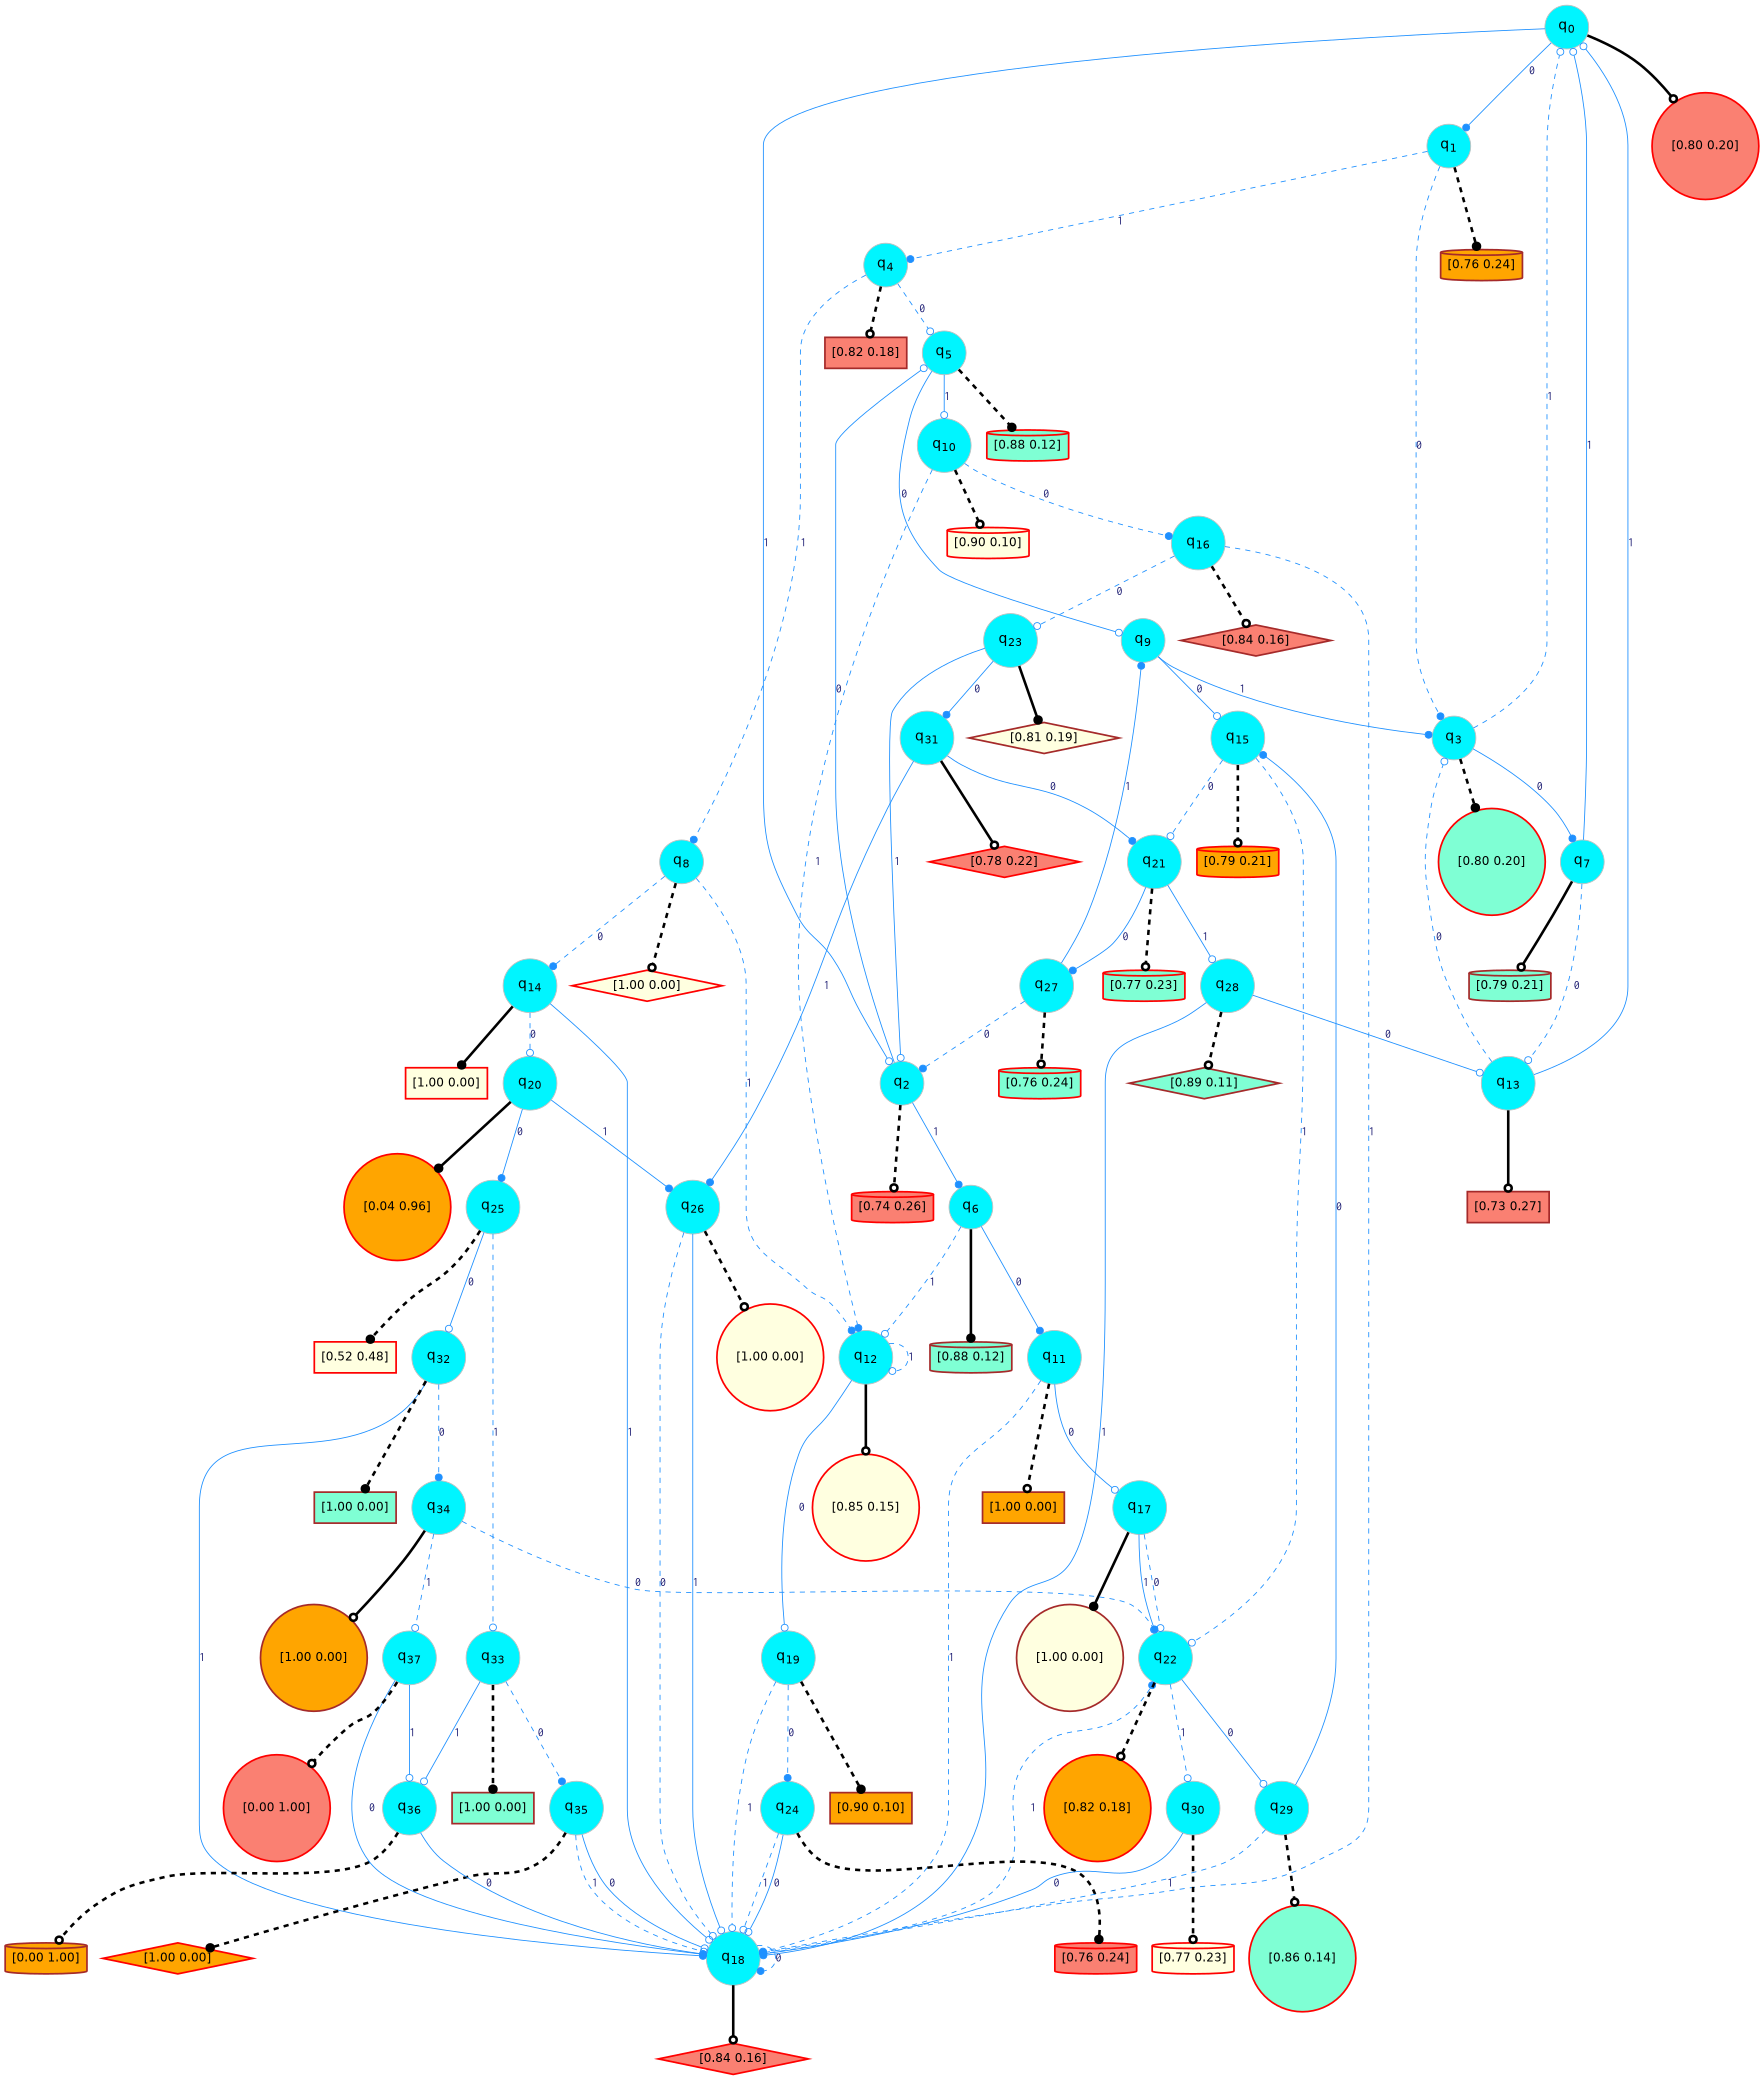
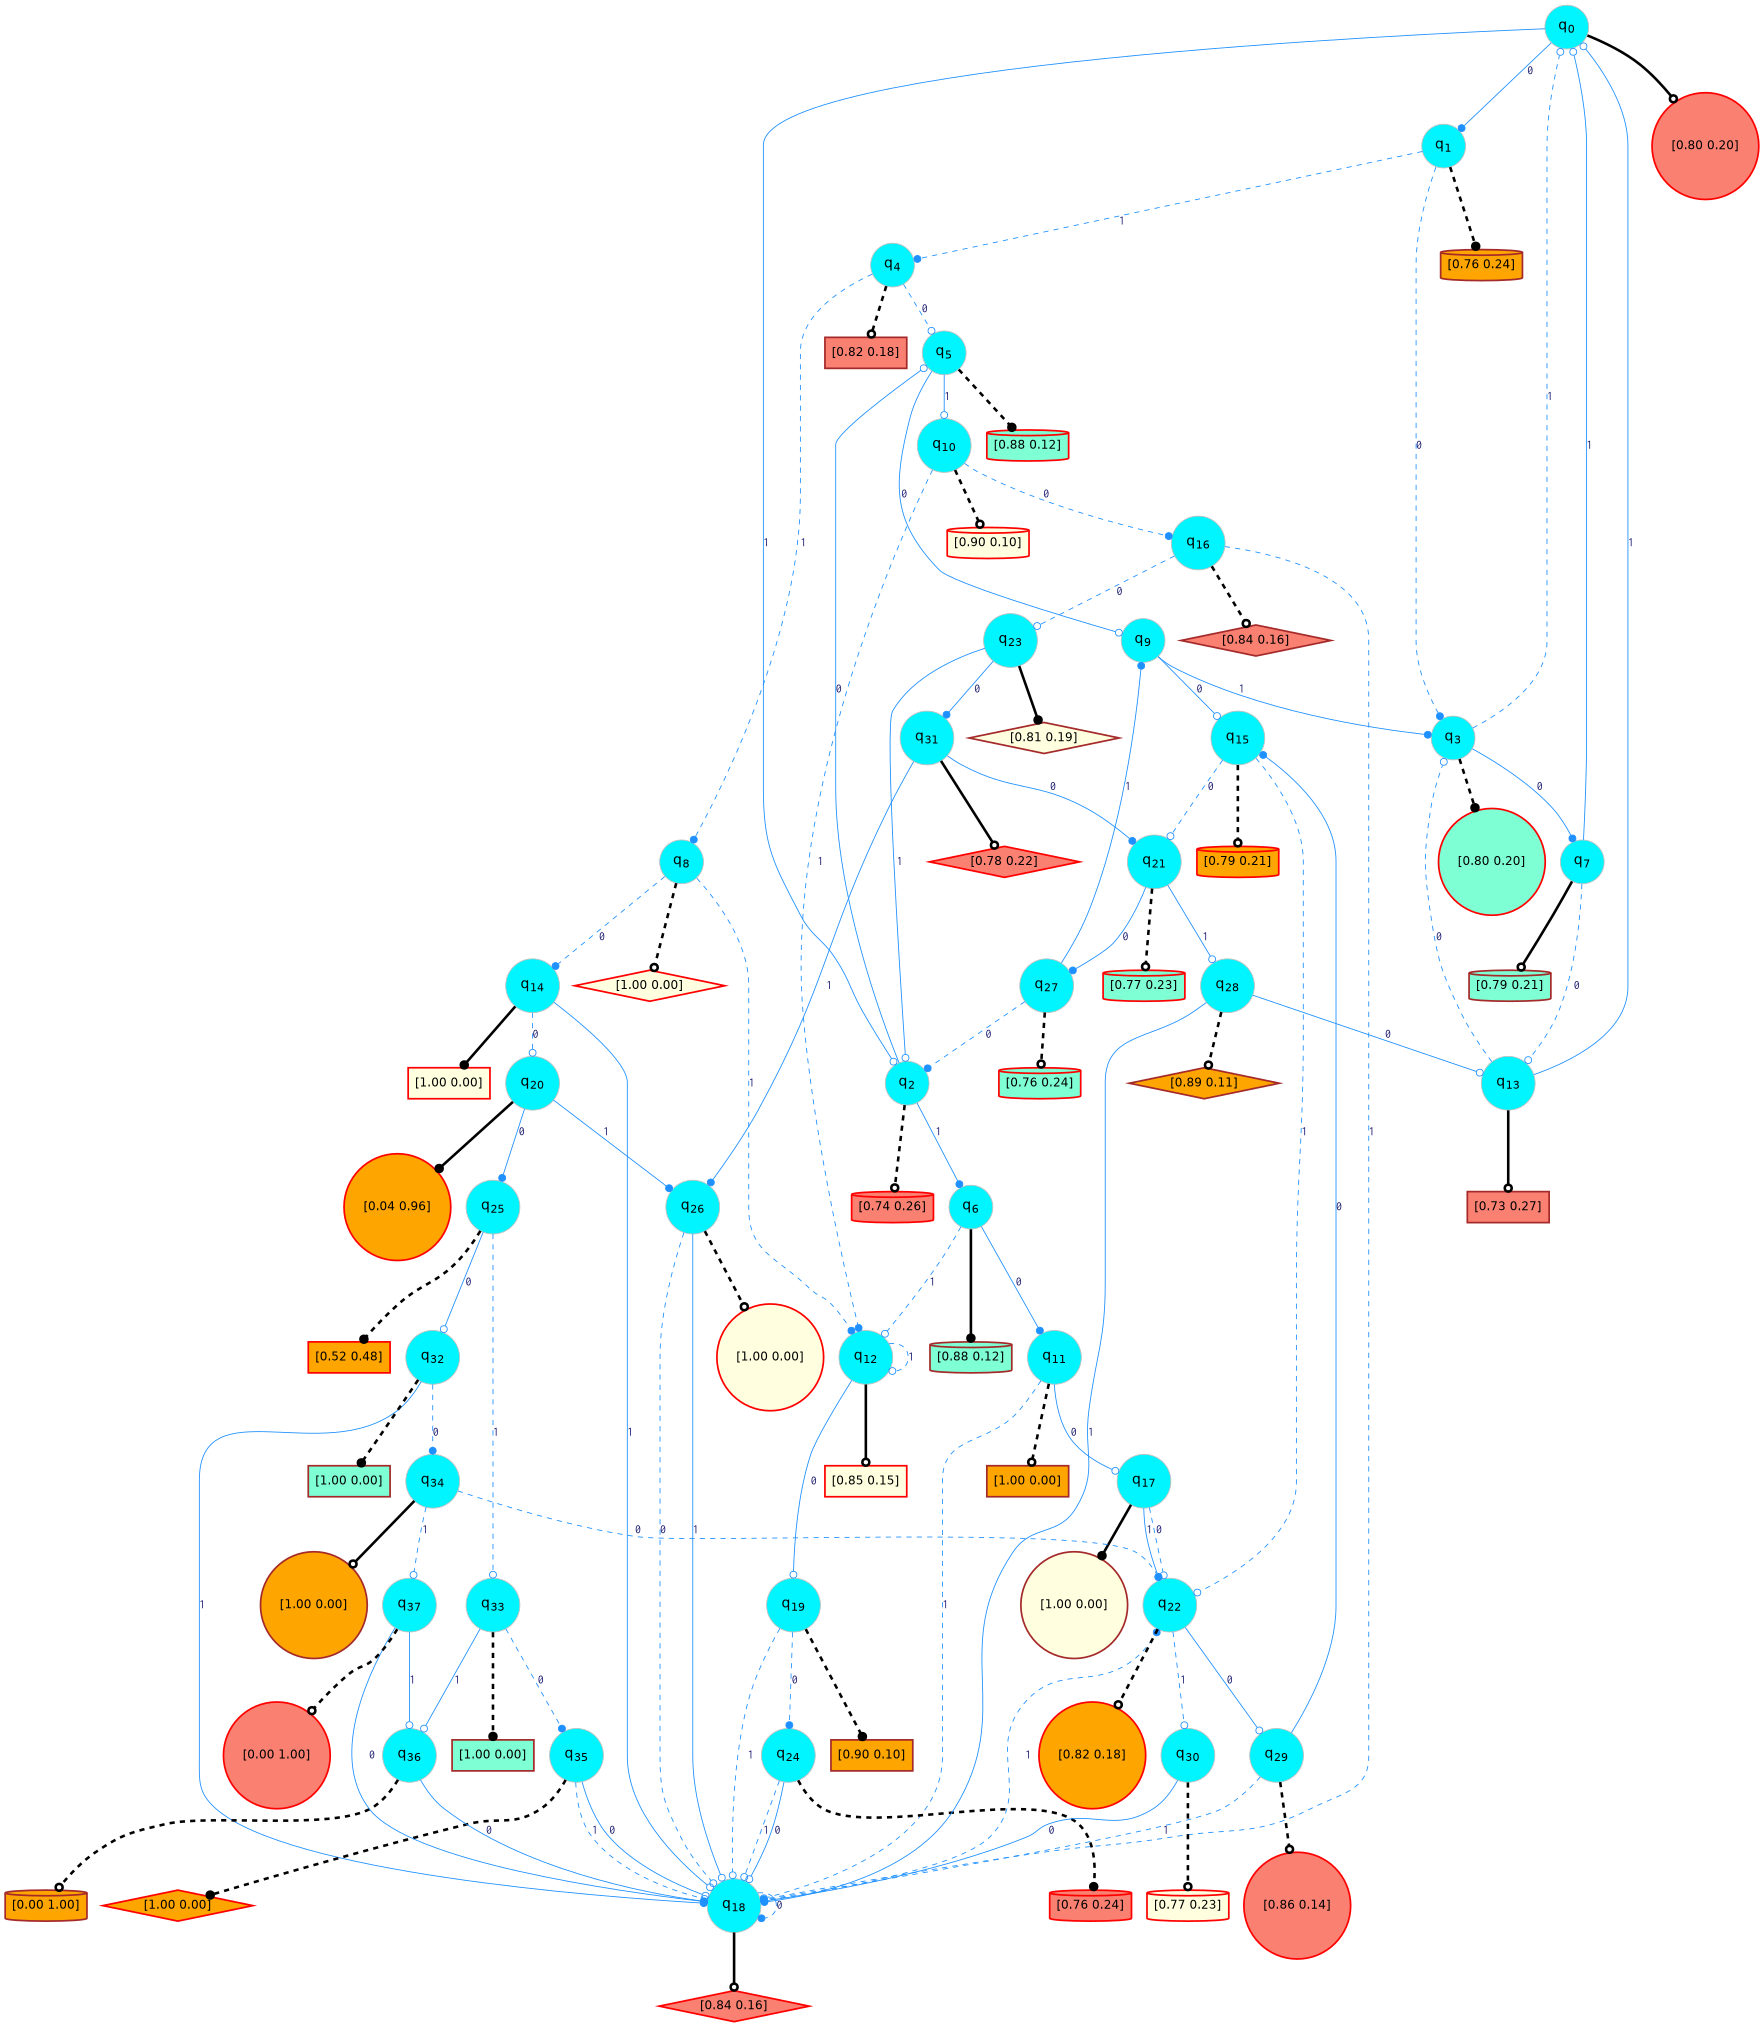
node "[0.89 0.11]": fillcolor aquamarine -> orange
node "[0.52 0.48]": fillcolor lightyellow -> orange
node "[0.85 0.15]": shape circle -> box
node "[0.86 0.14]": fillcolor aquamarine -> salmon
